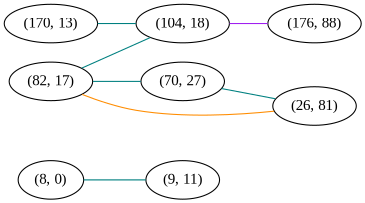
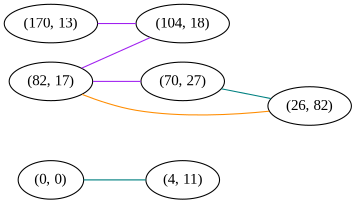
edge "(170, 13)" -- "(104, 18)": color teal -> purple
node "(176, 88)": removed
edge "(104, 18)" -- "(82, 17)": color teal -> purple
edge "(82, 17)" -- "(70, 27)": color teal -> purple
node "(26, 81)": label "(26, 81)" -> "(26, 82)"
node "(8, 0)": label "(8, 0)" -> "(0, 0)"
node "(9, 11)": label "(9, 11)" -> "(4, 11)"
